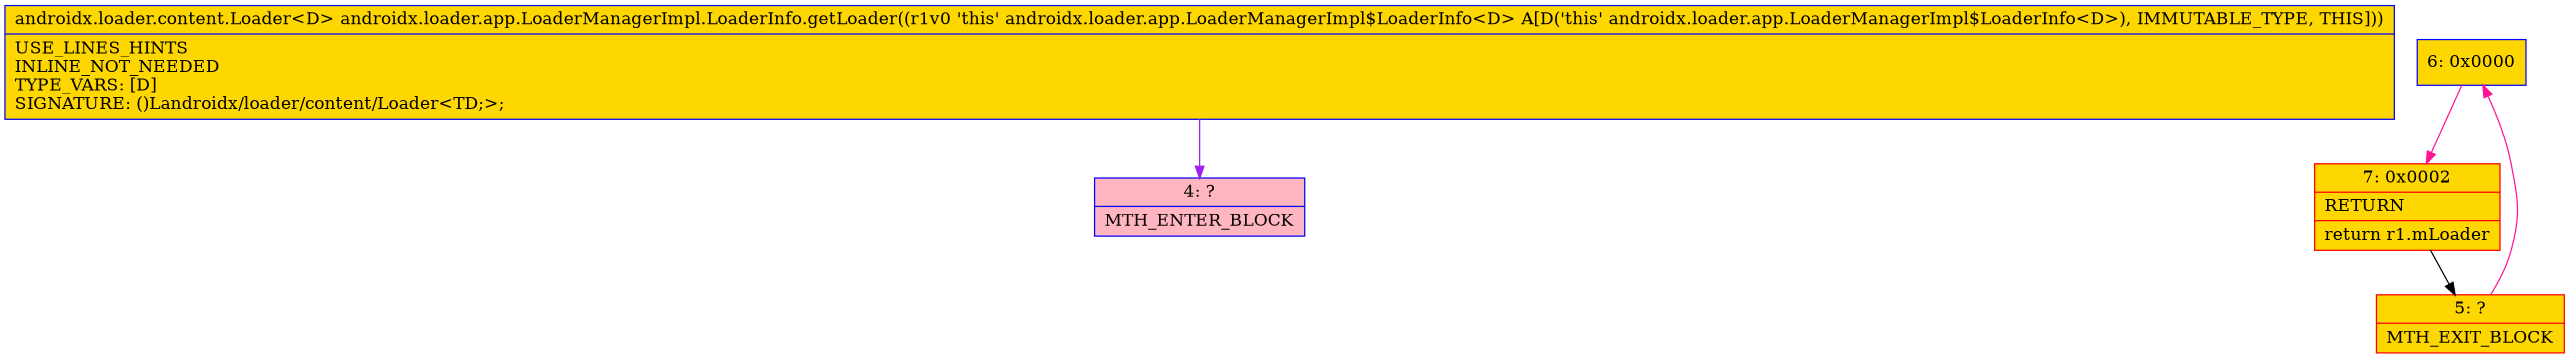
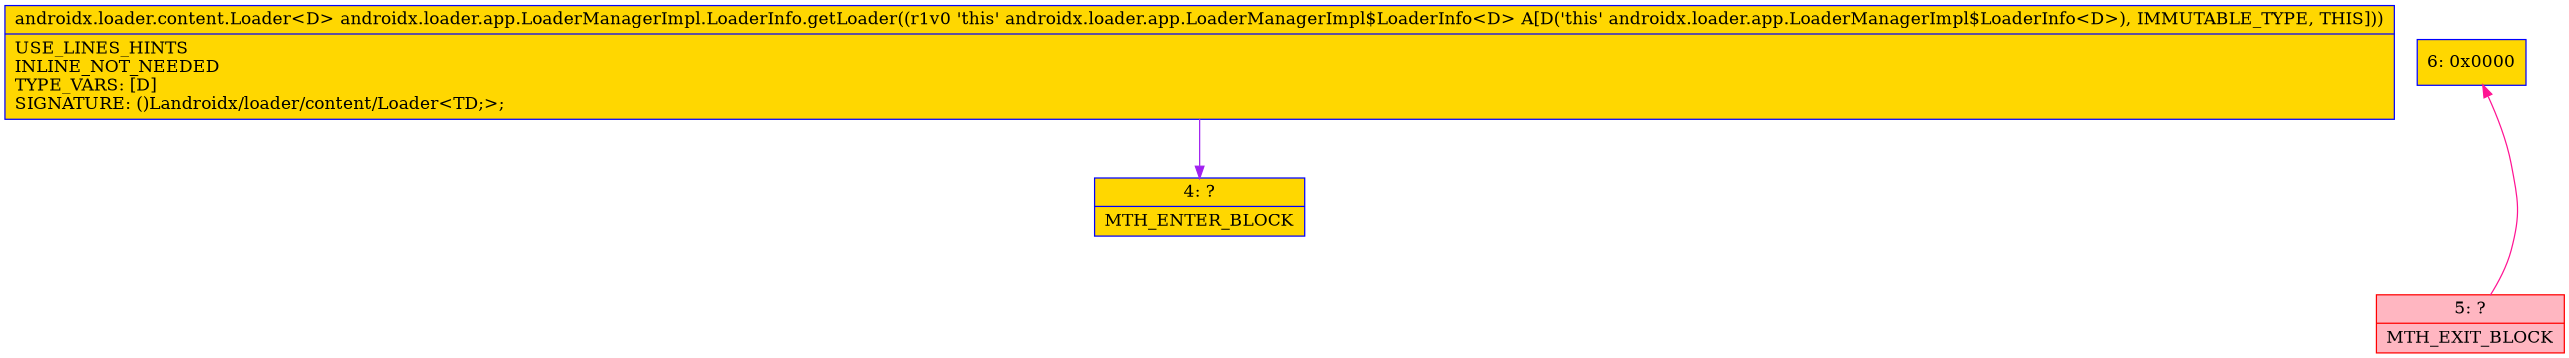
node "4: ?": fillcolor lightpink -> gold
node "7: 0x0002": removed
node "5: ?": fillcolor gold -> lightpink
